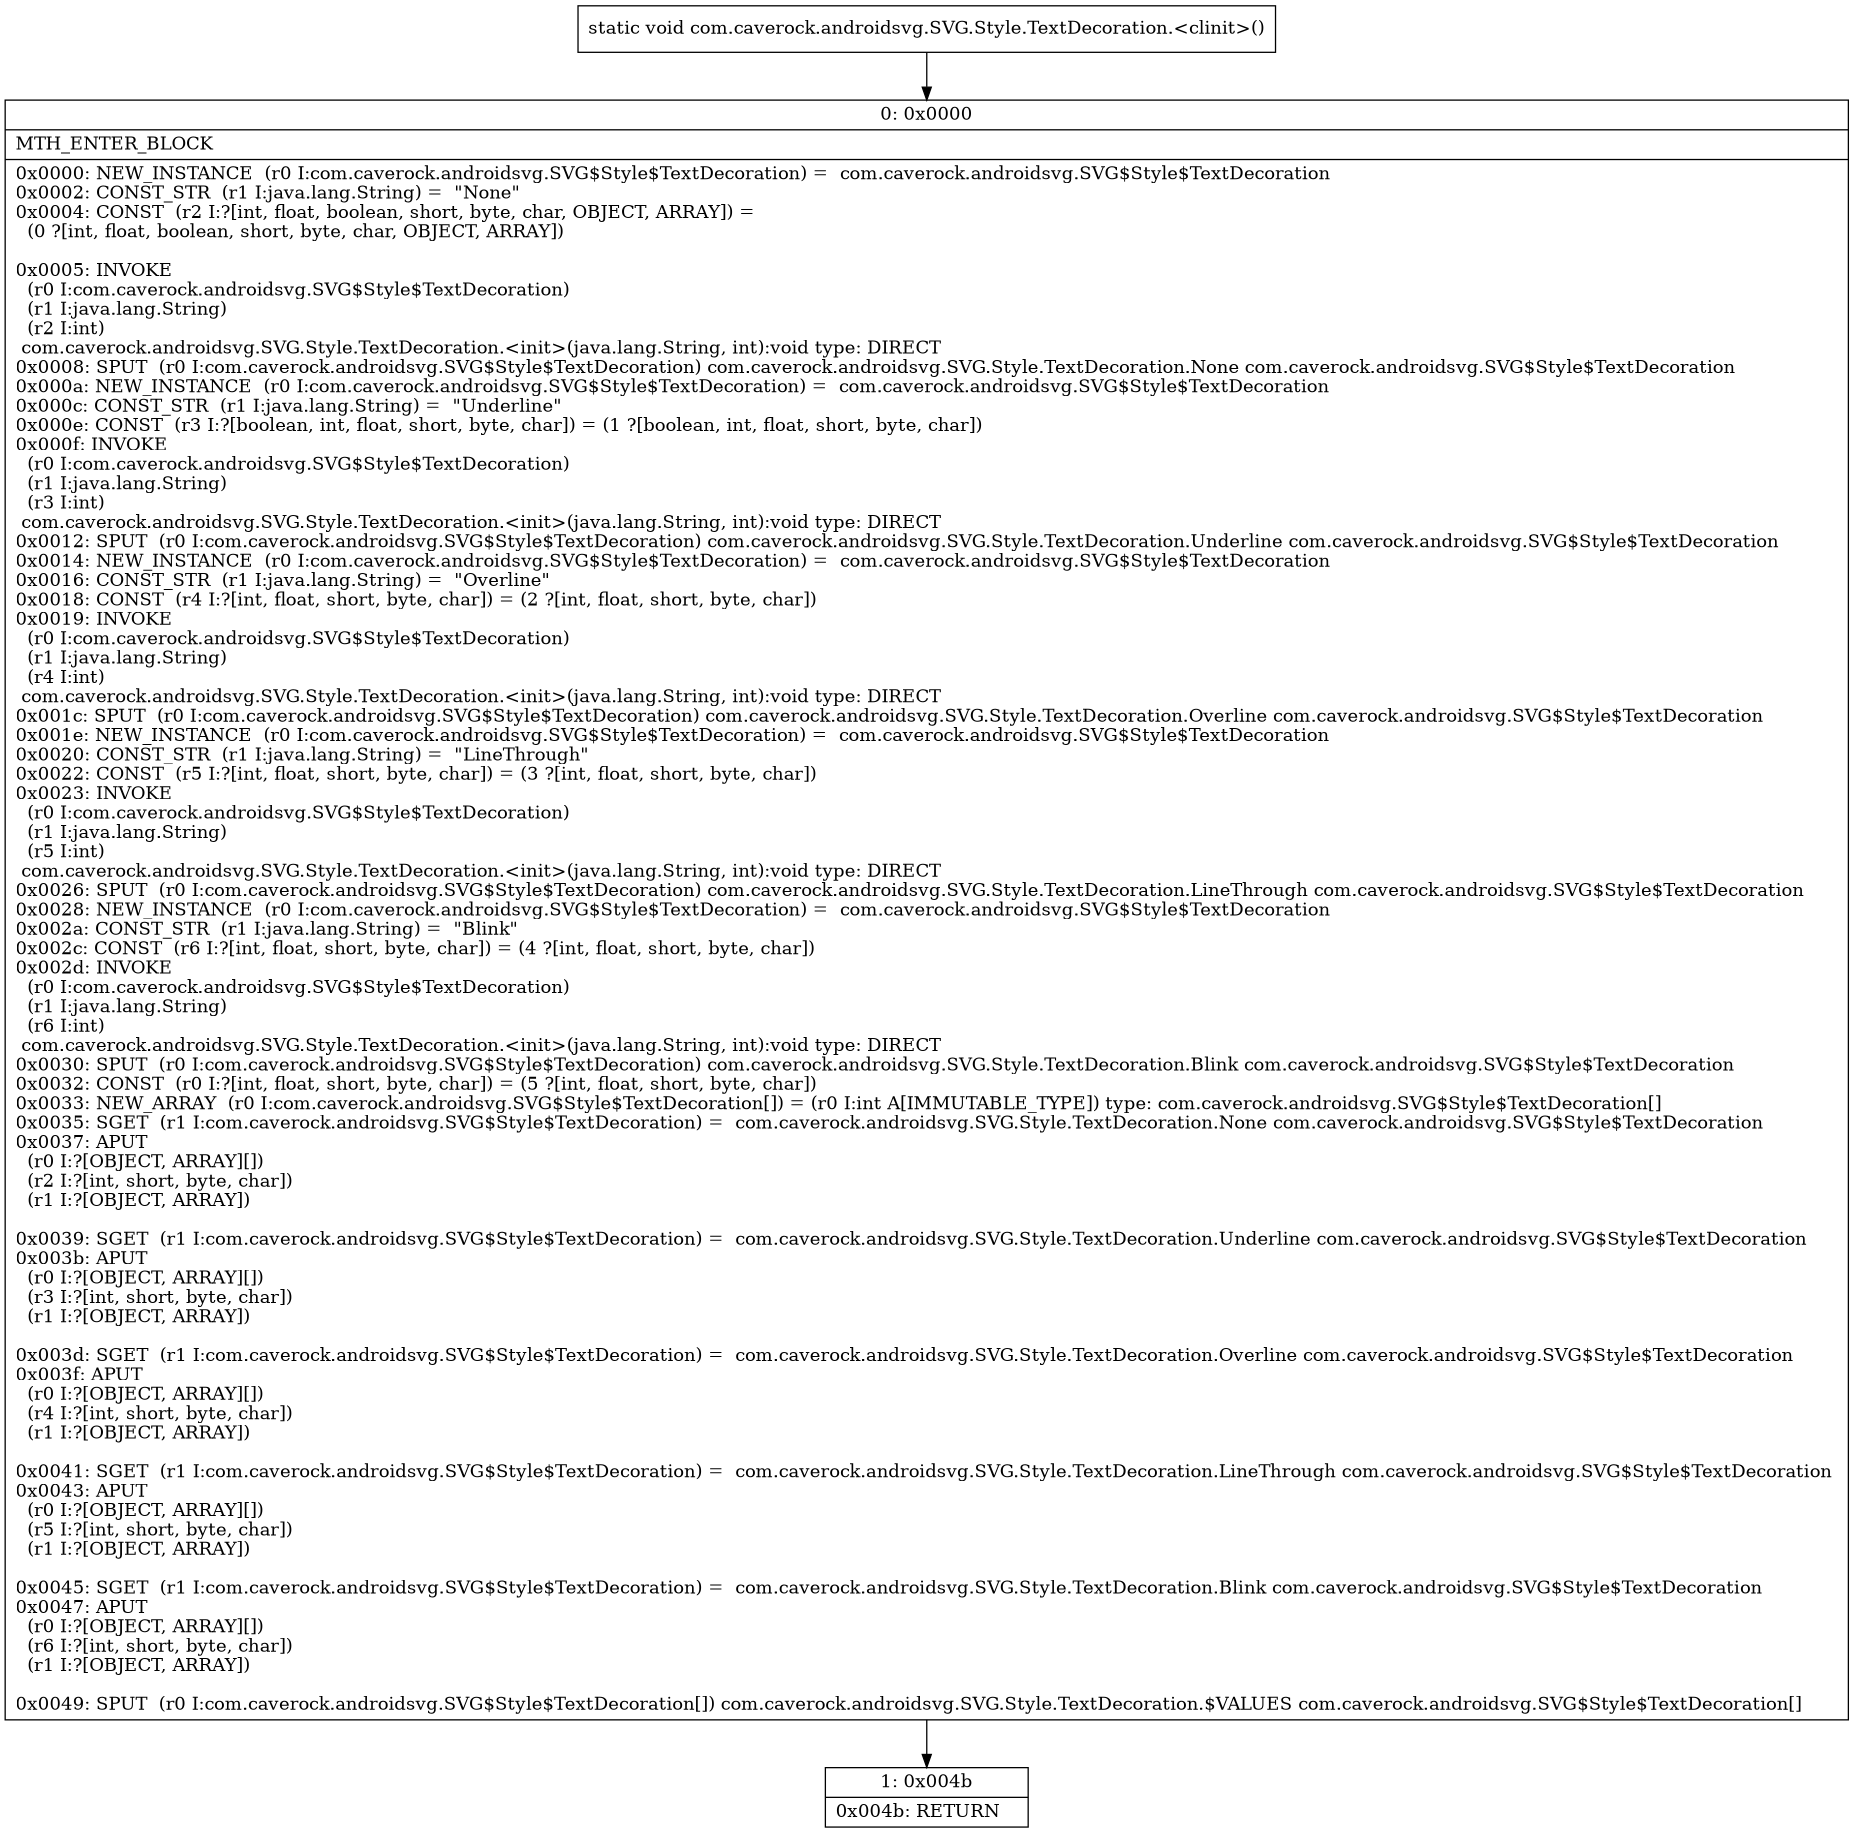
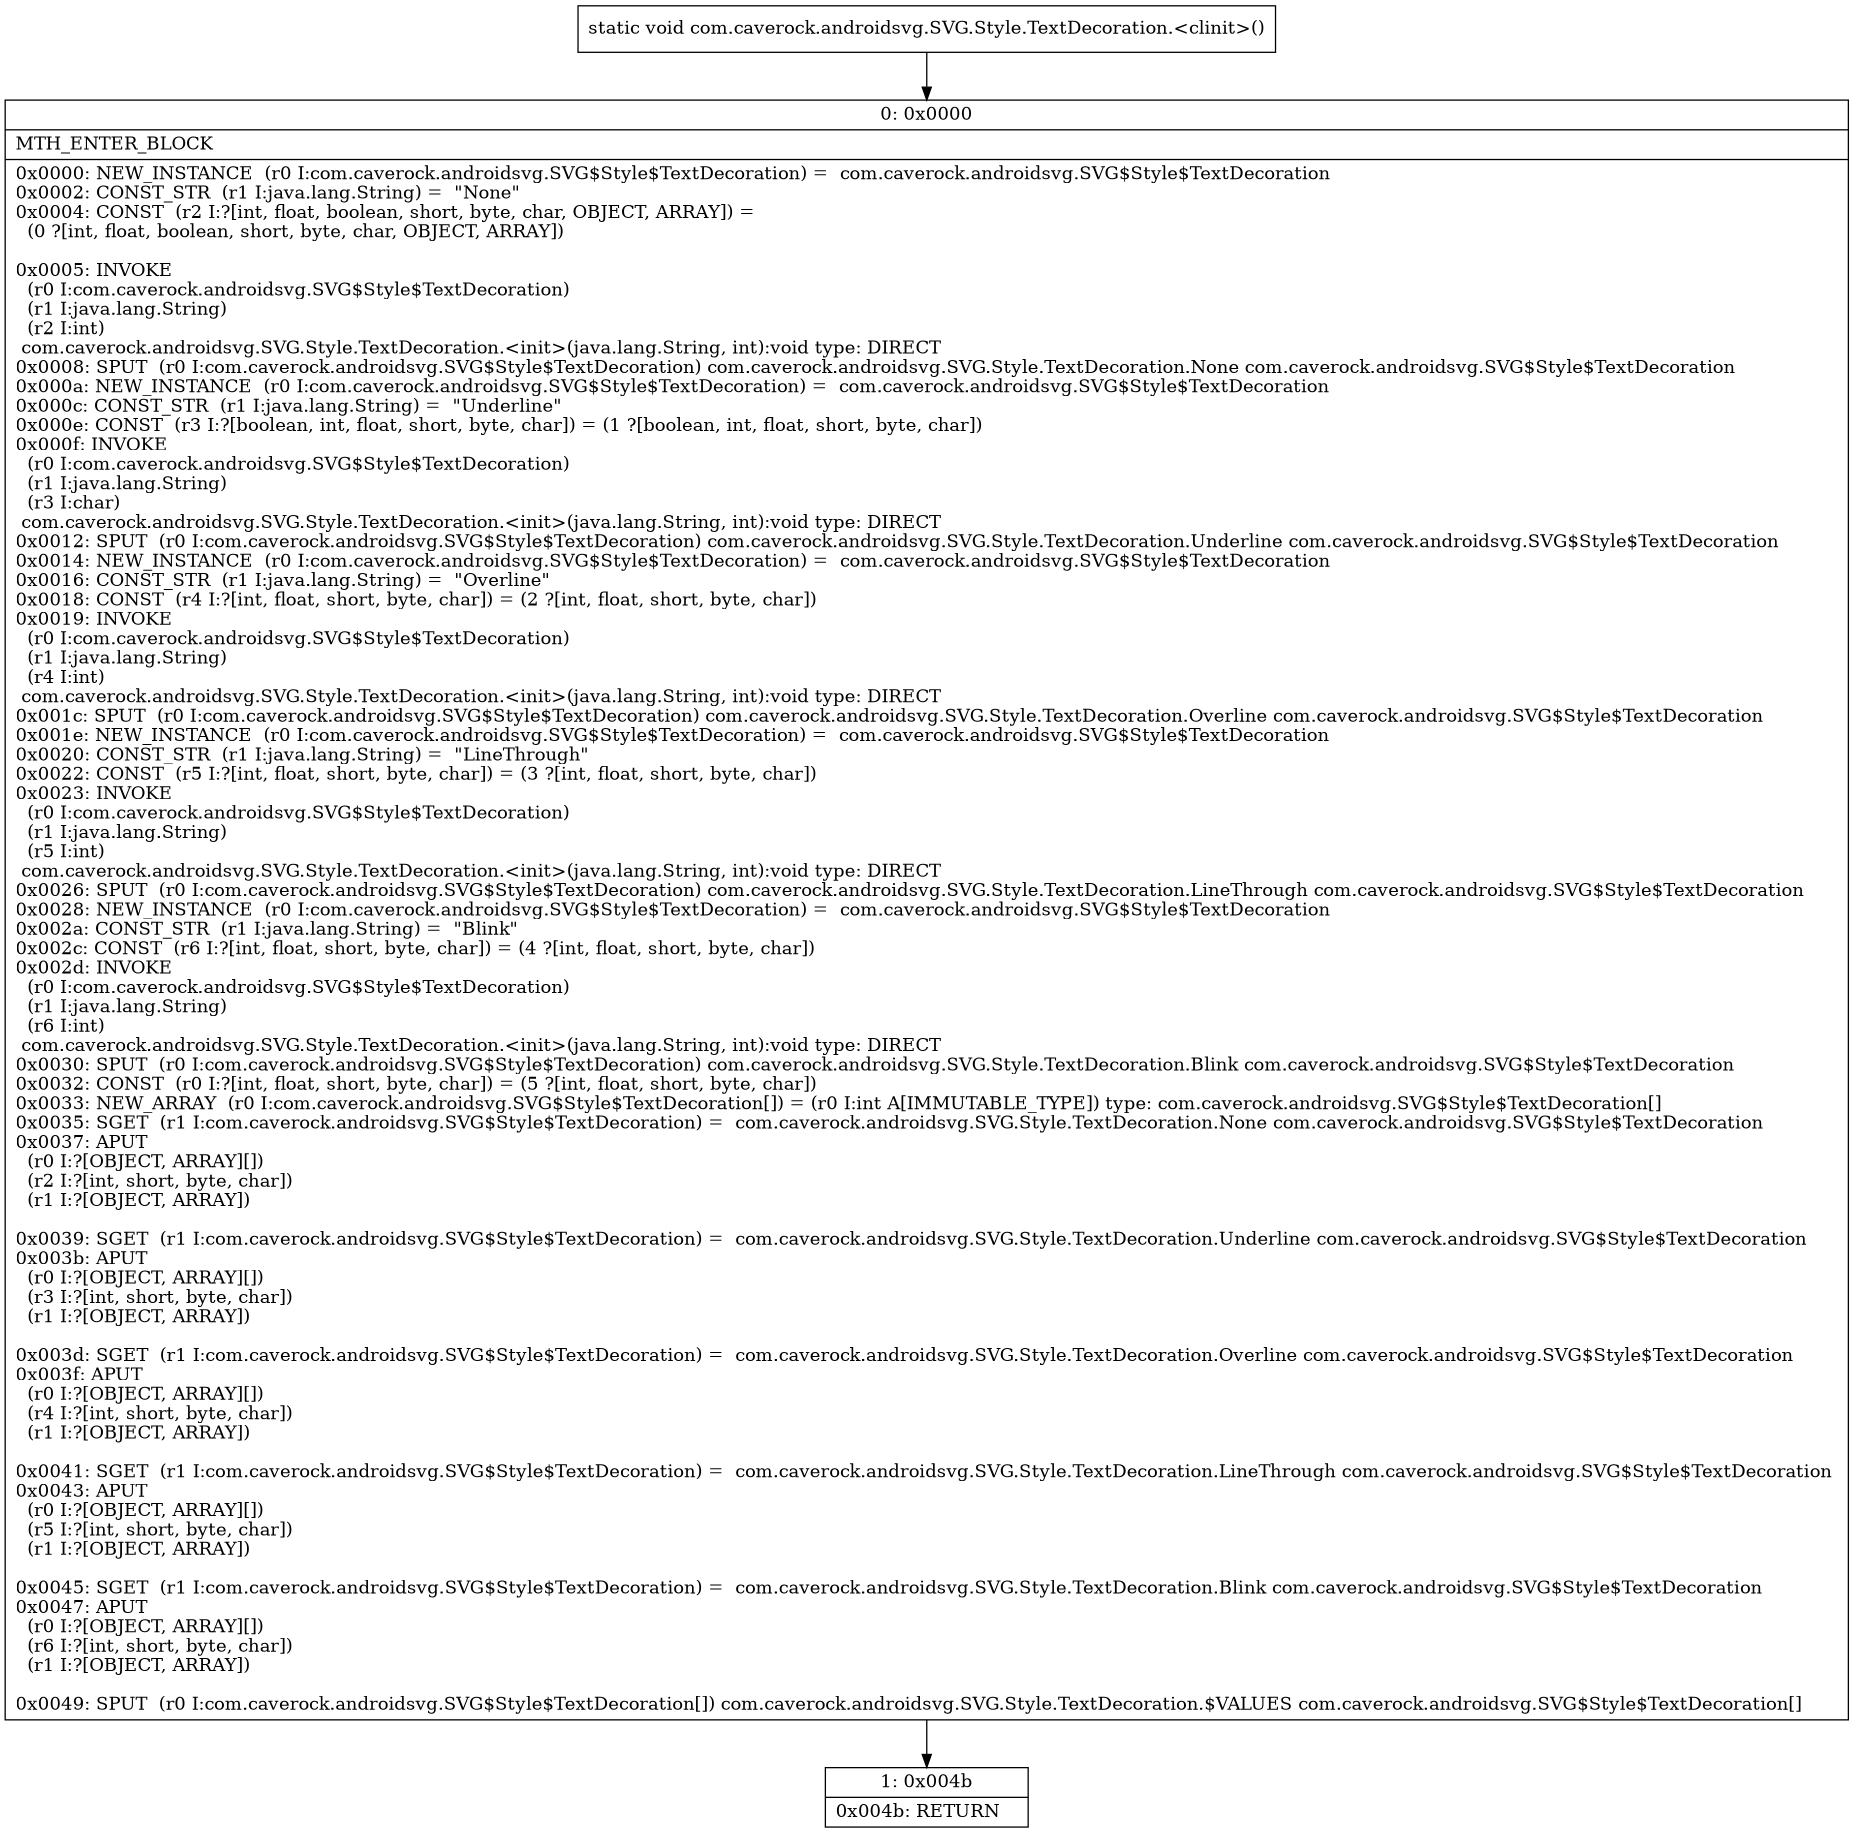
node "0: 0x0000": text "(r3 I:int)" -> "(r3 I:char)"
